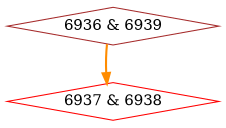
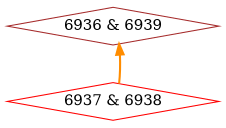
edge "6936 & 6939" -> "6937 & 6938": reversed
